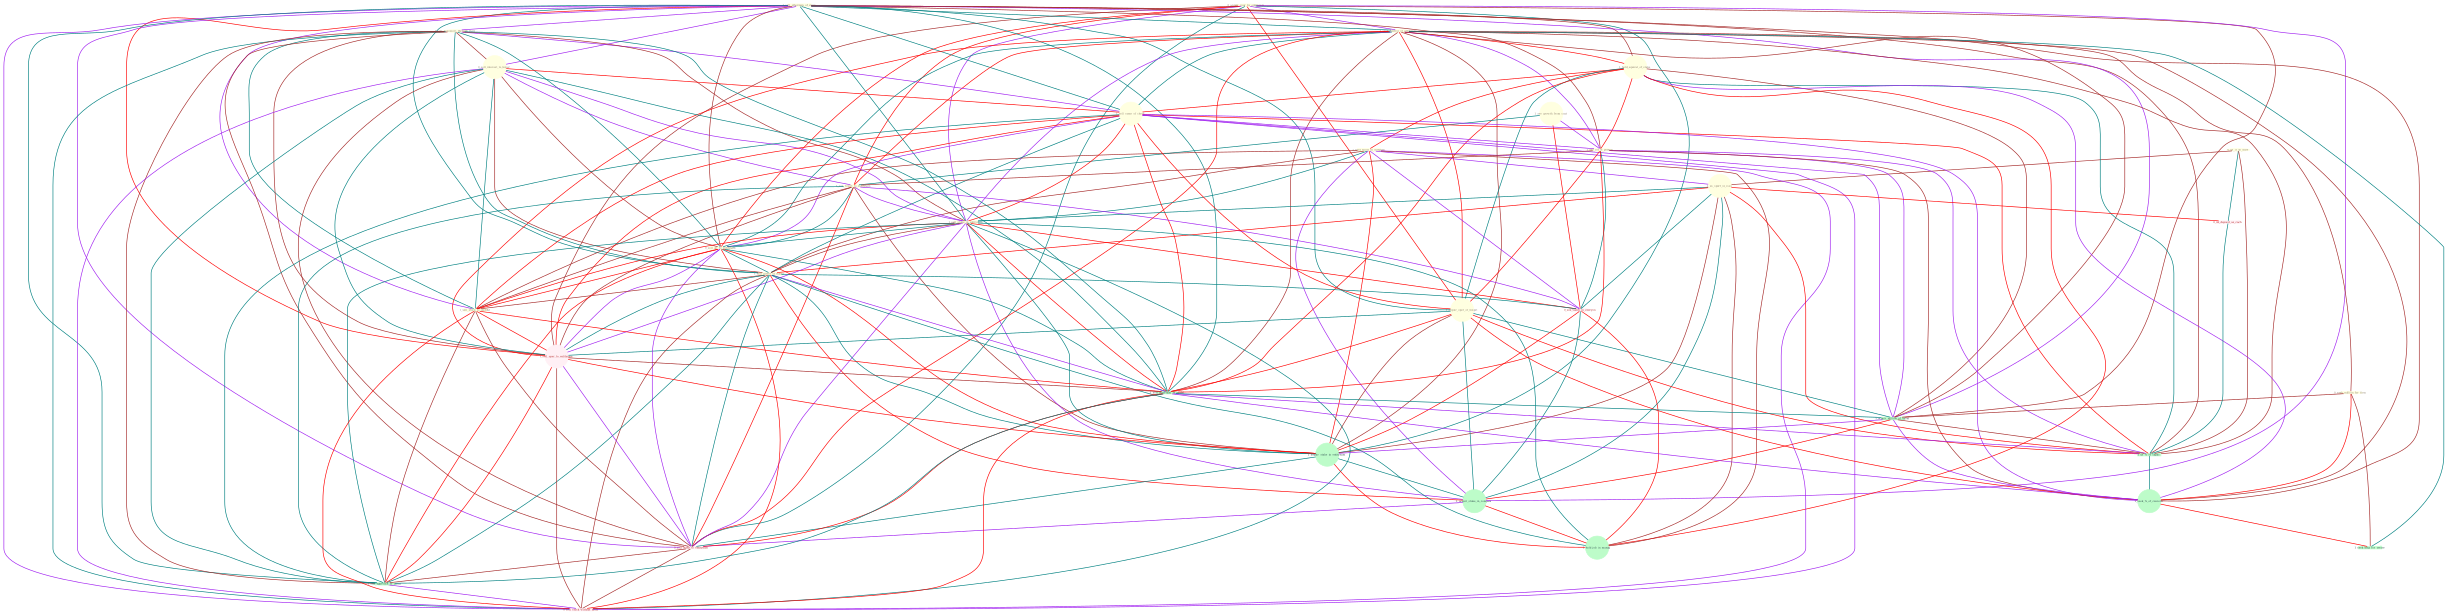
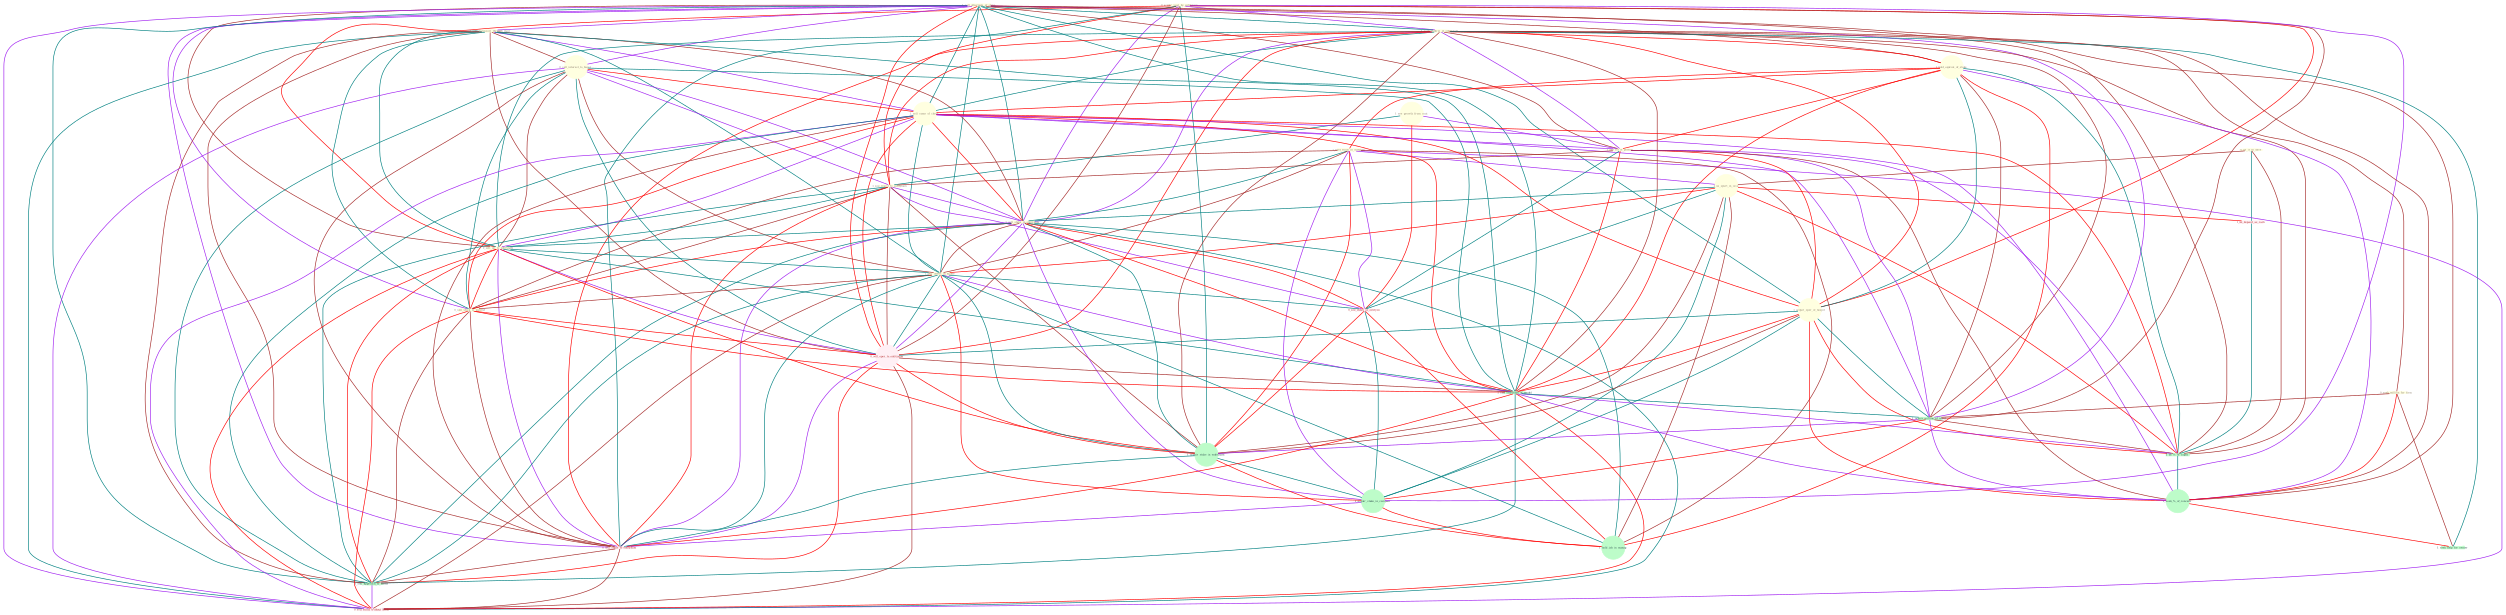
edge "1_sell_some_of_check" -- "0_sell_stake_to_entitynam": added
